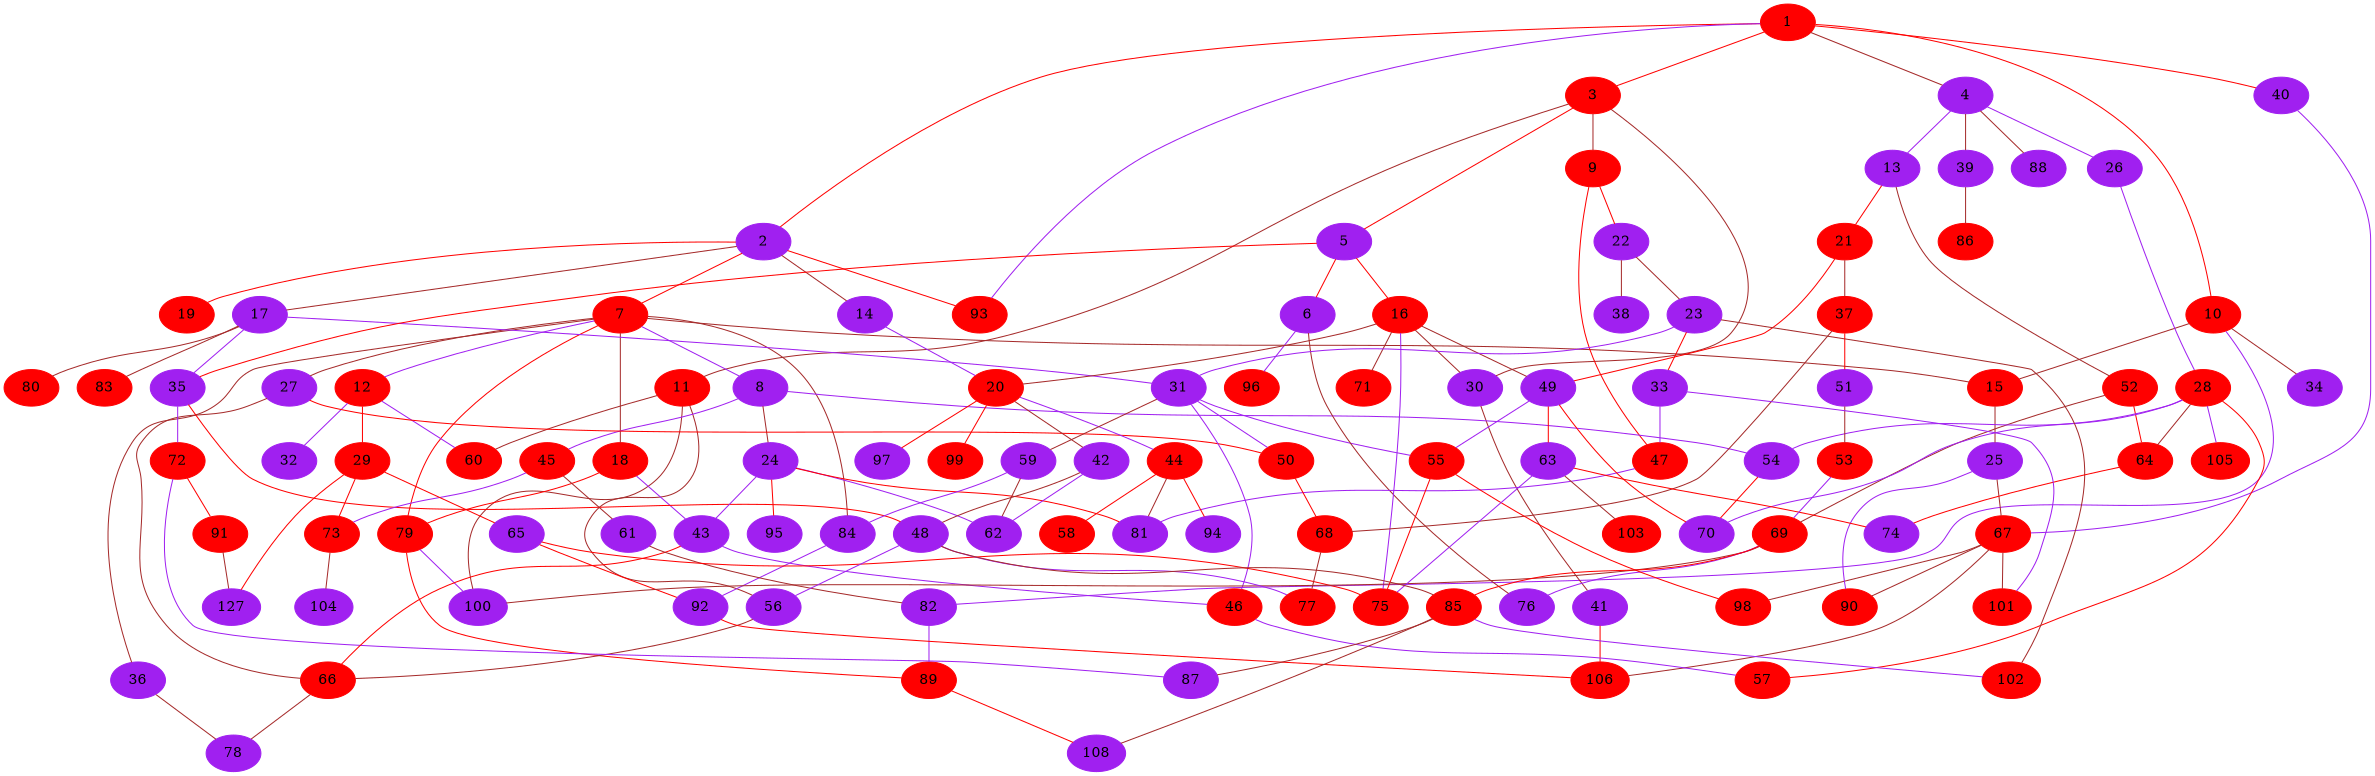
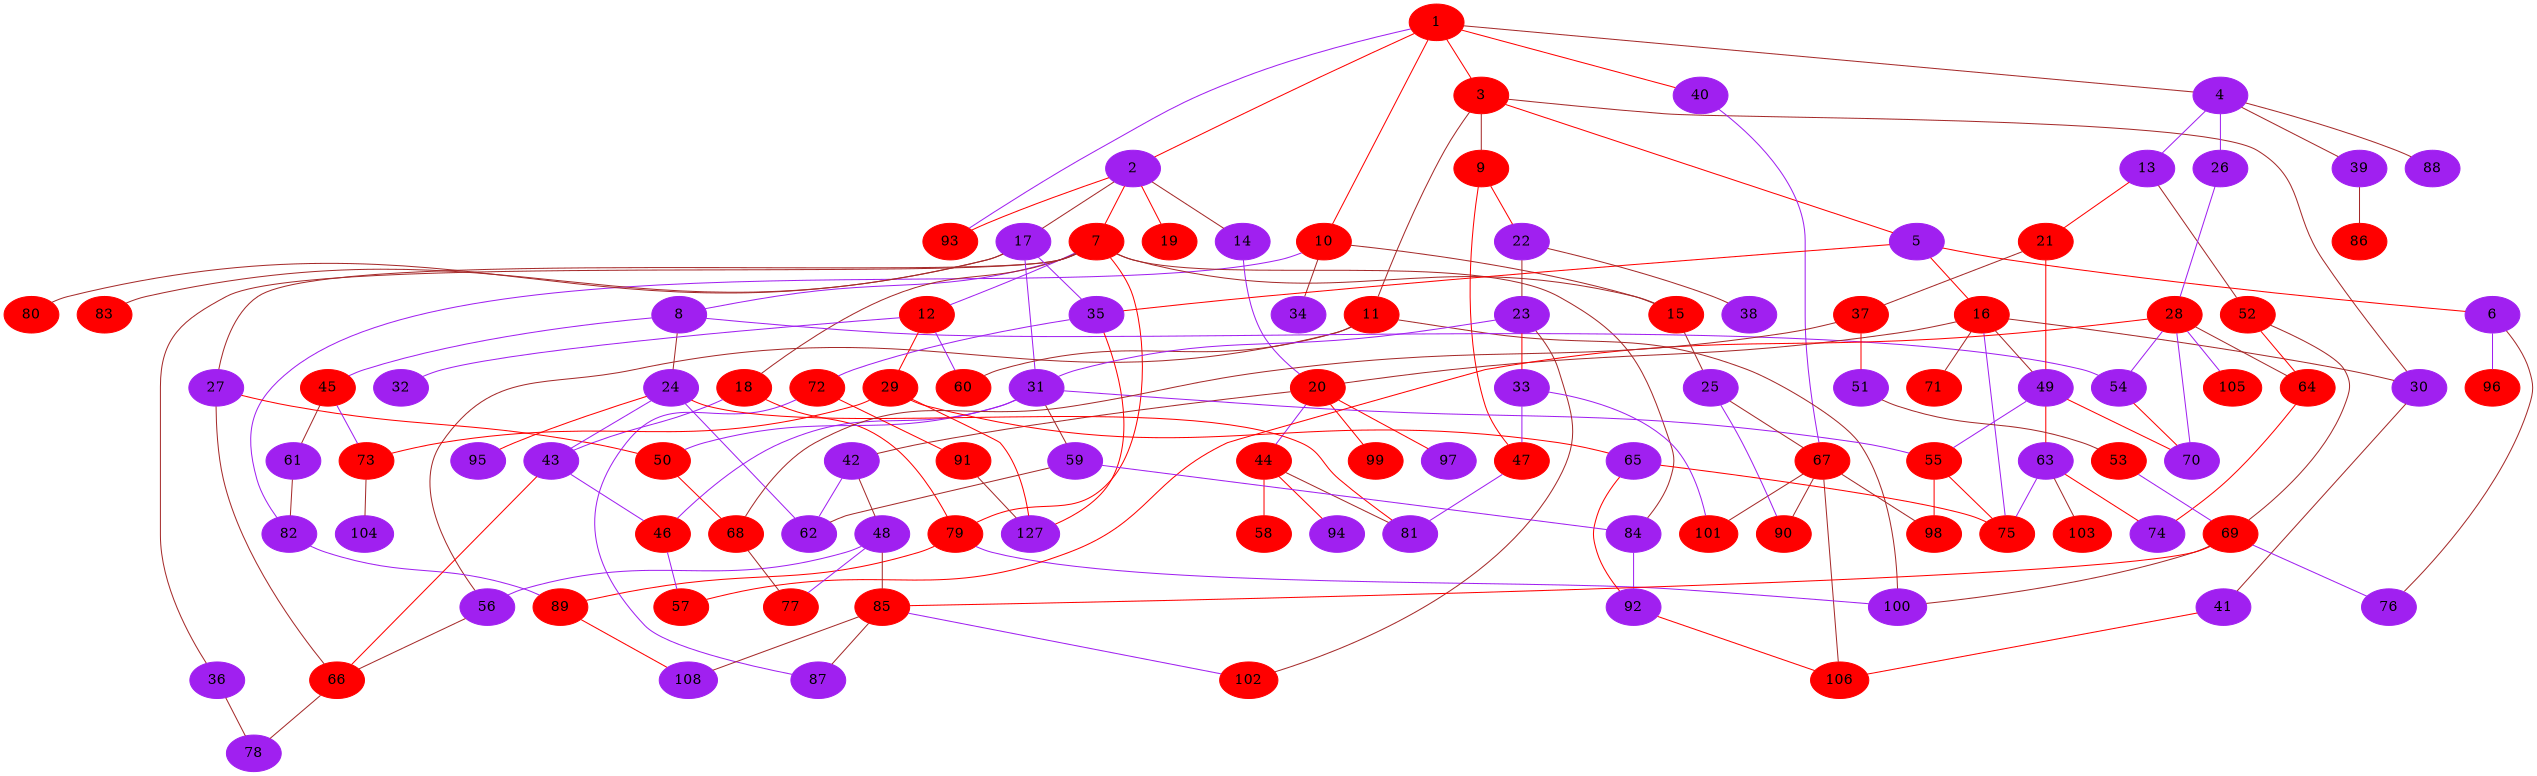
edge "35" -- "48": now "35" -- "127"
